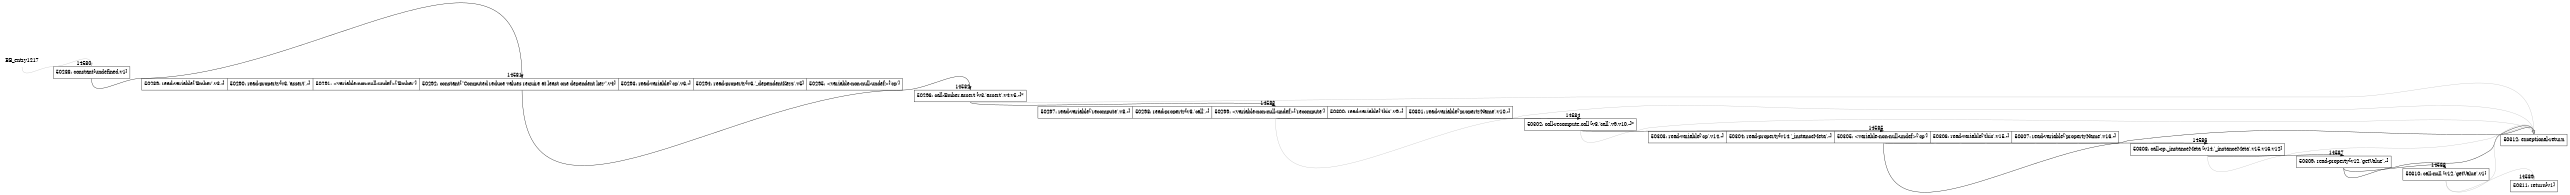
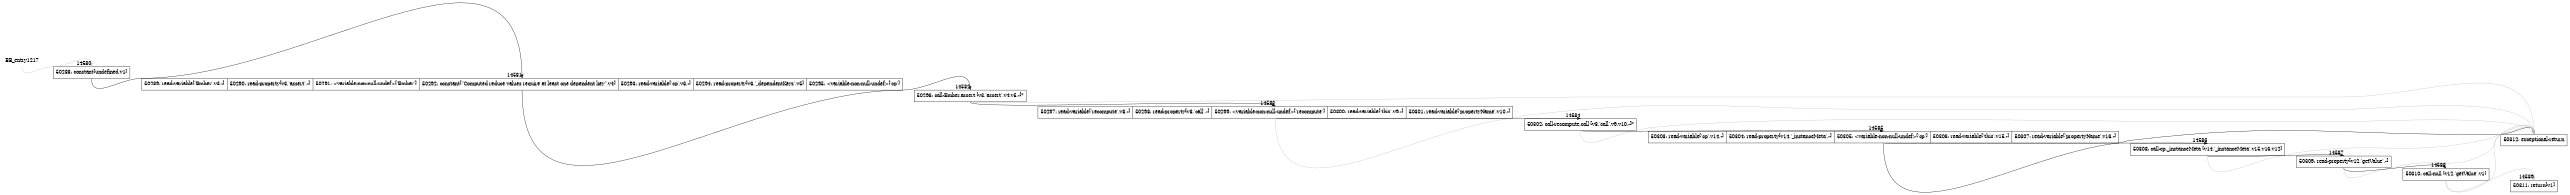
edge "50309: read-property[v12,'getValue',-]" -> "50312: exceptional-return": color black -> gray
